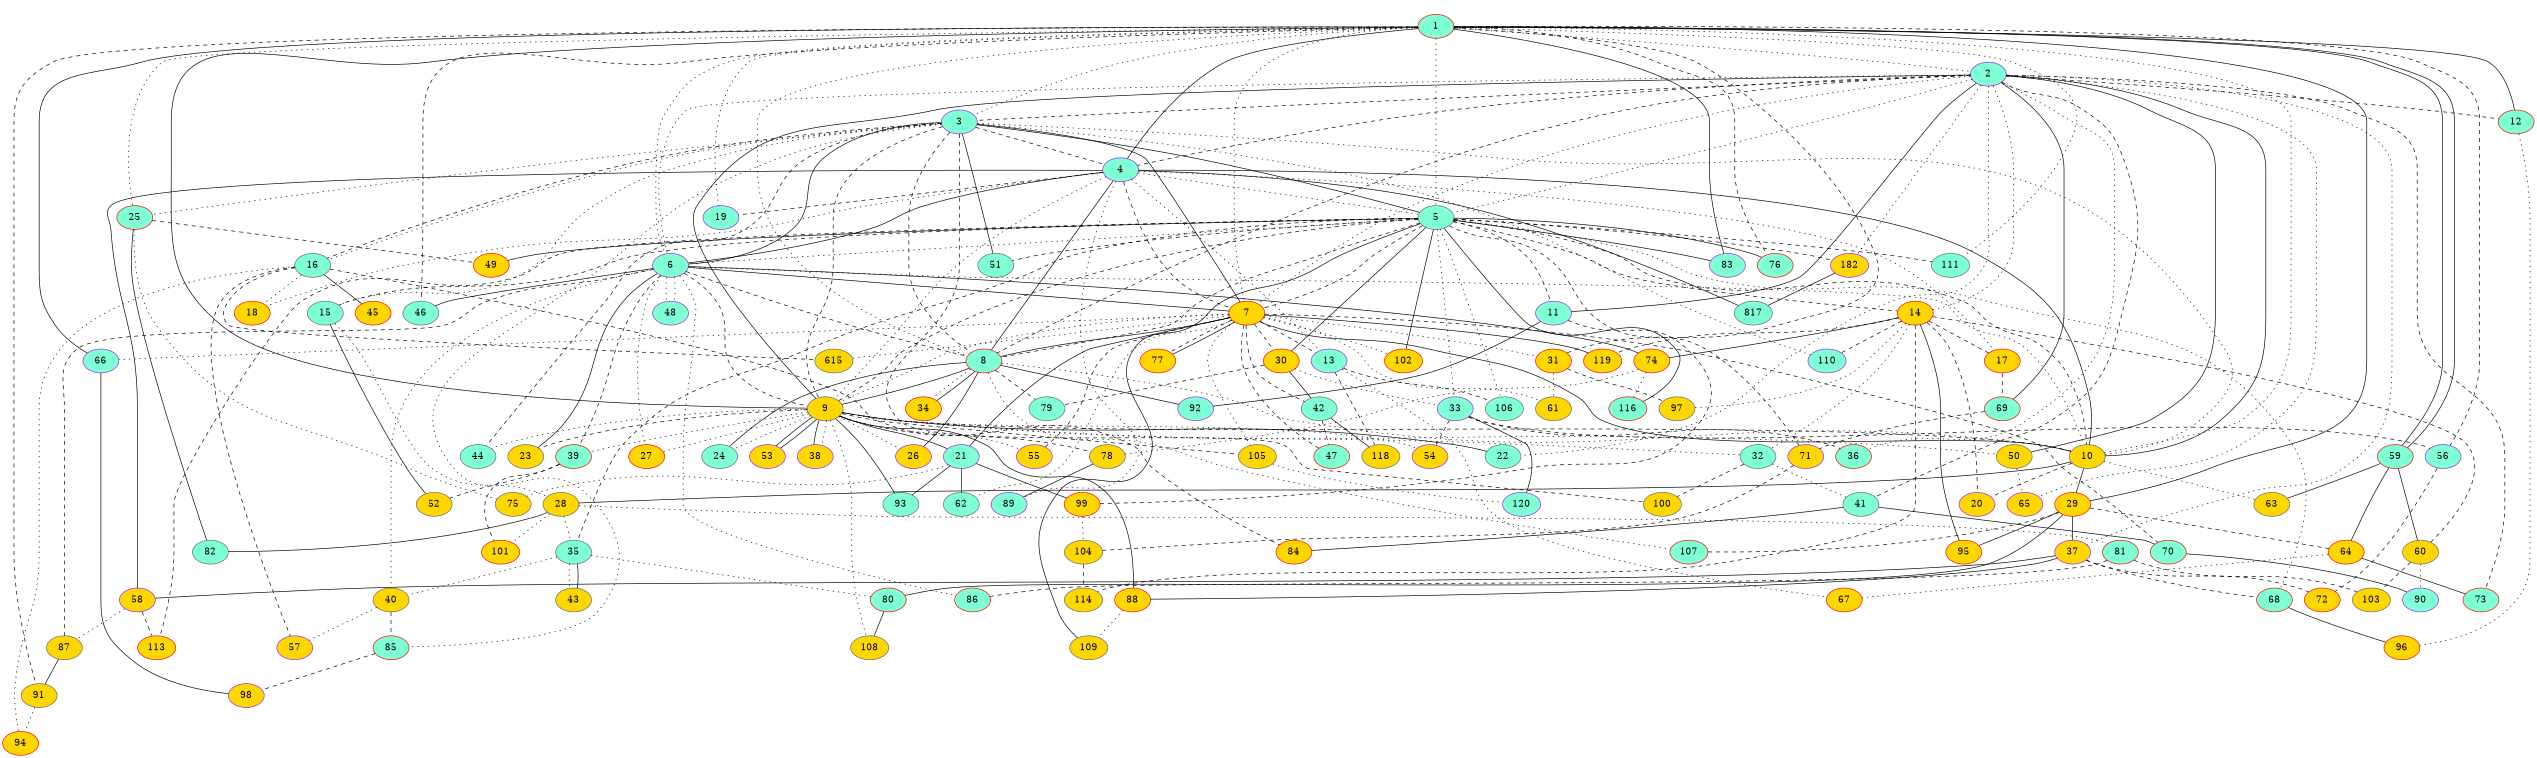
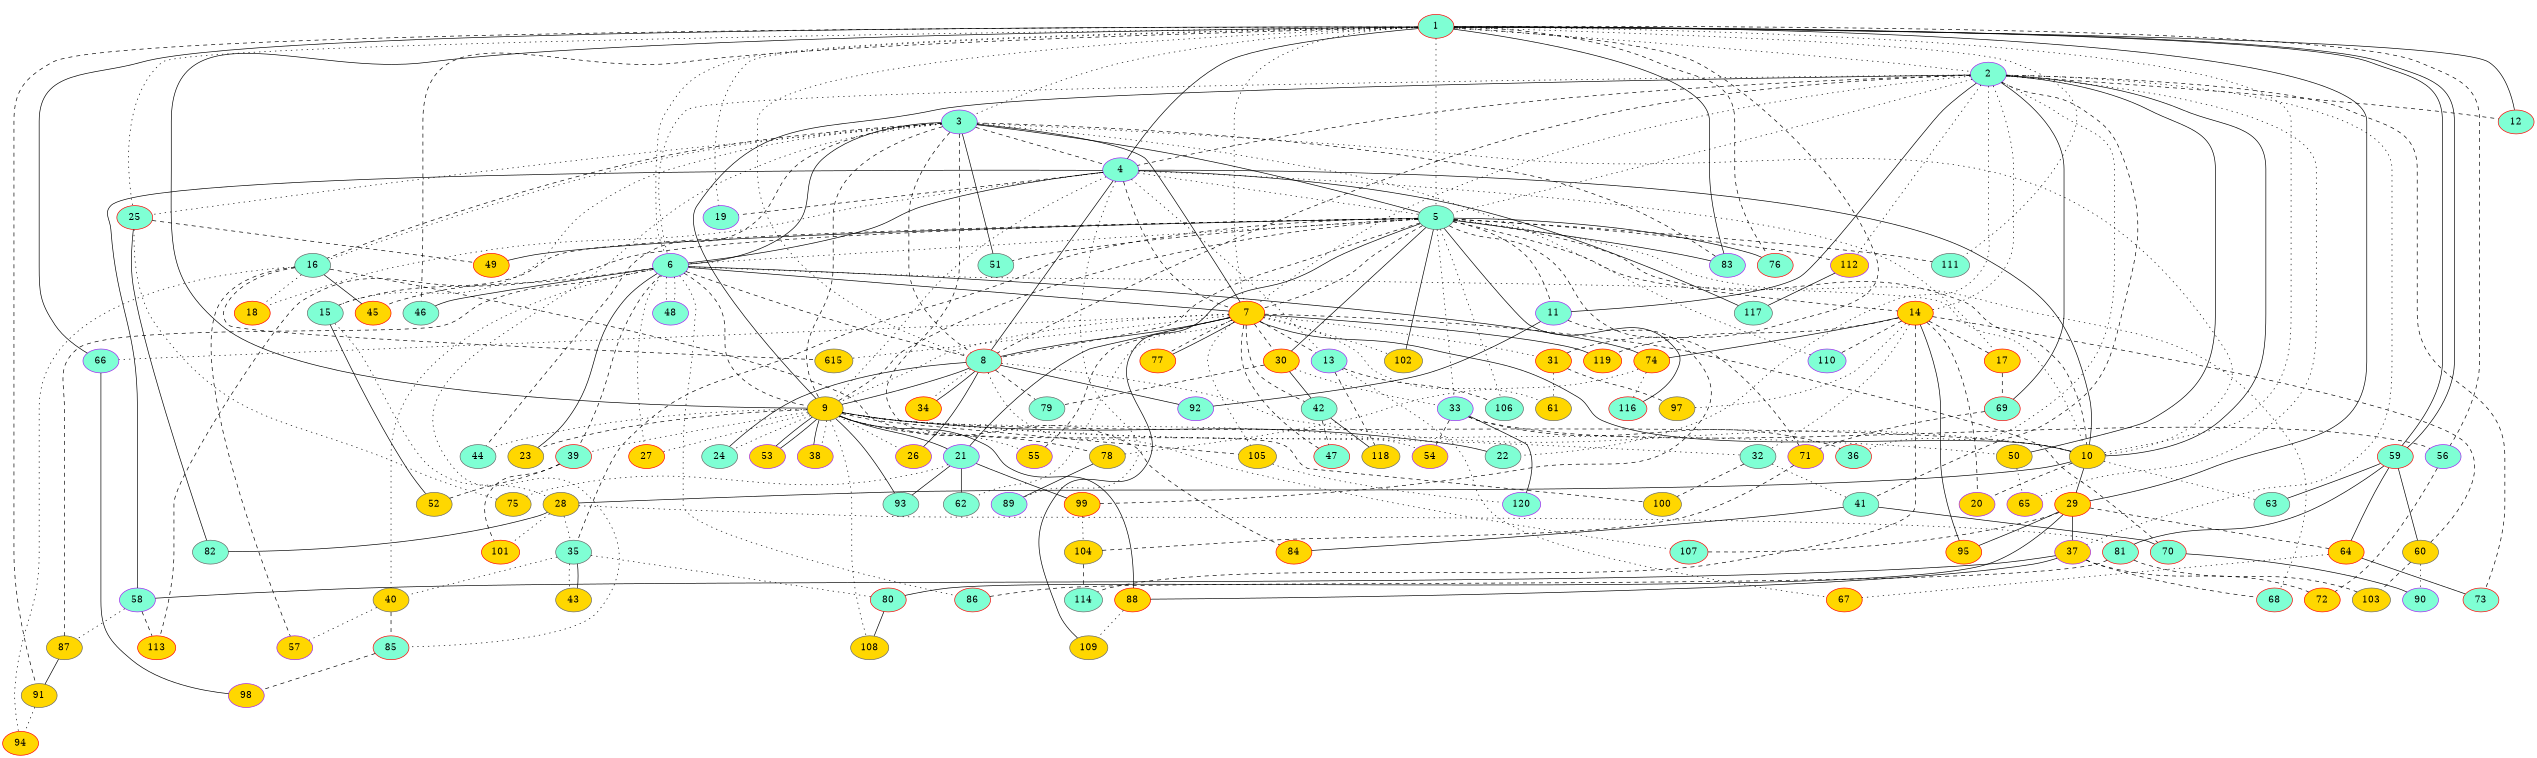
edge "2" -- "3": now "83" -- "3"
node "182": label "182" -> "112"
edge "6" -- "45": added
node "817": label "817" -> "117"
node "102": color red -> gray40
node "63": fillcolor gold -> aquamarine
edge "59" -- "81": added
node "58": fillcolor gold -> aquamarine
node "114": fillcolor gold -> aquamarine
node "96": removed
